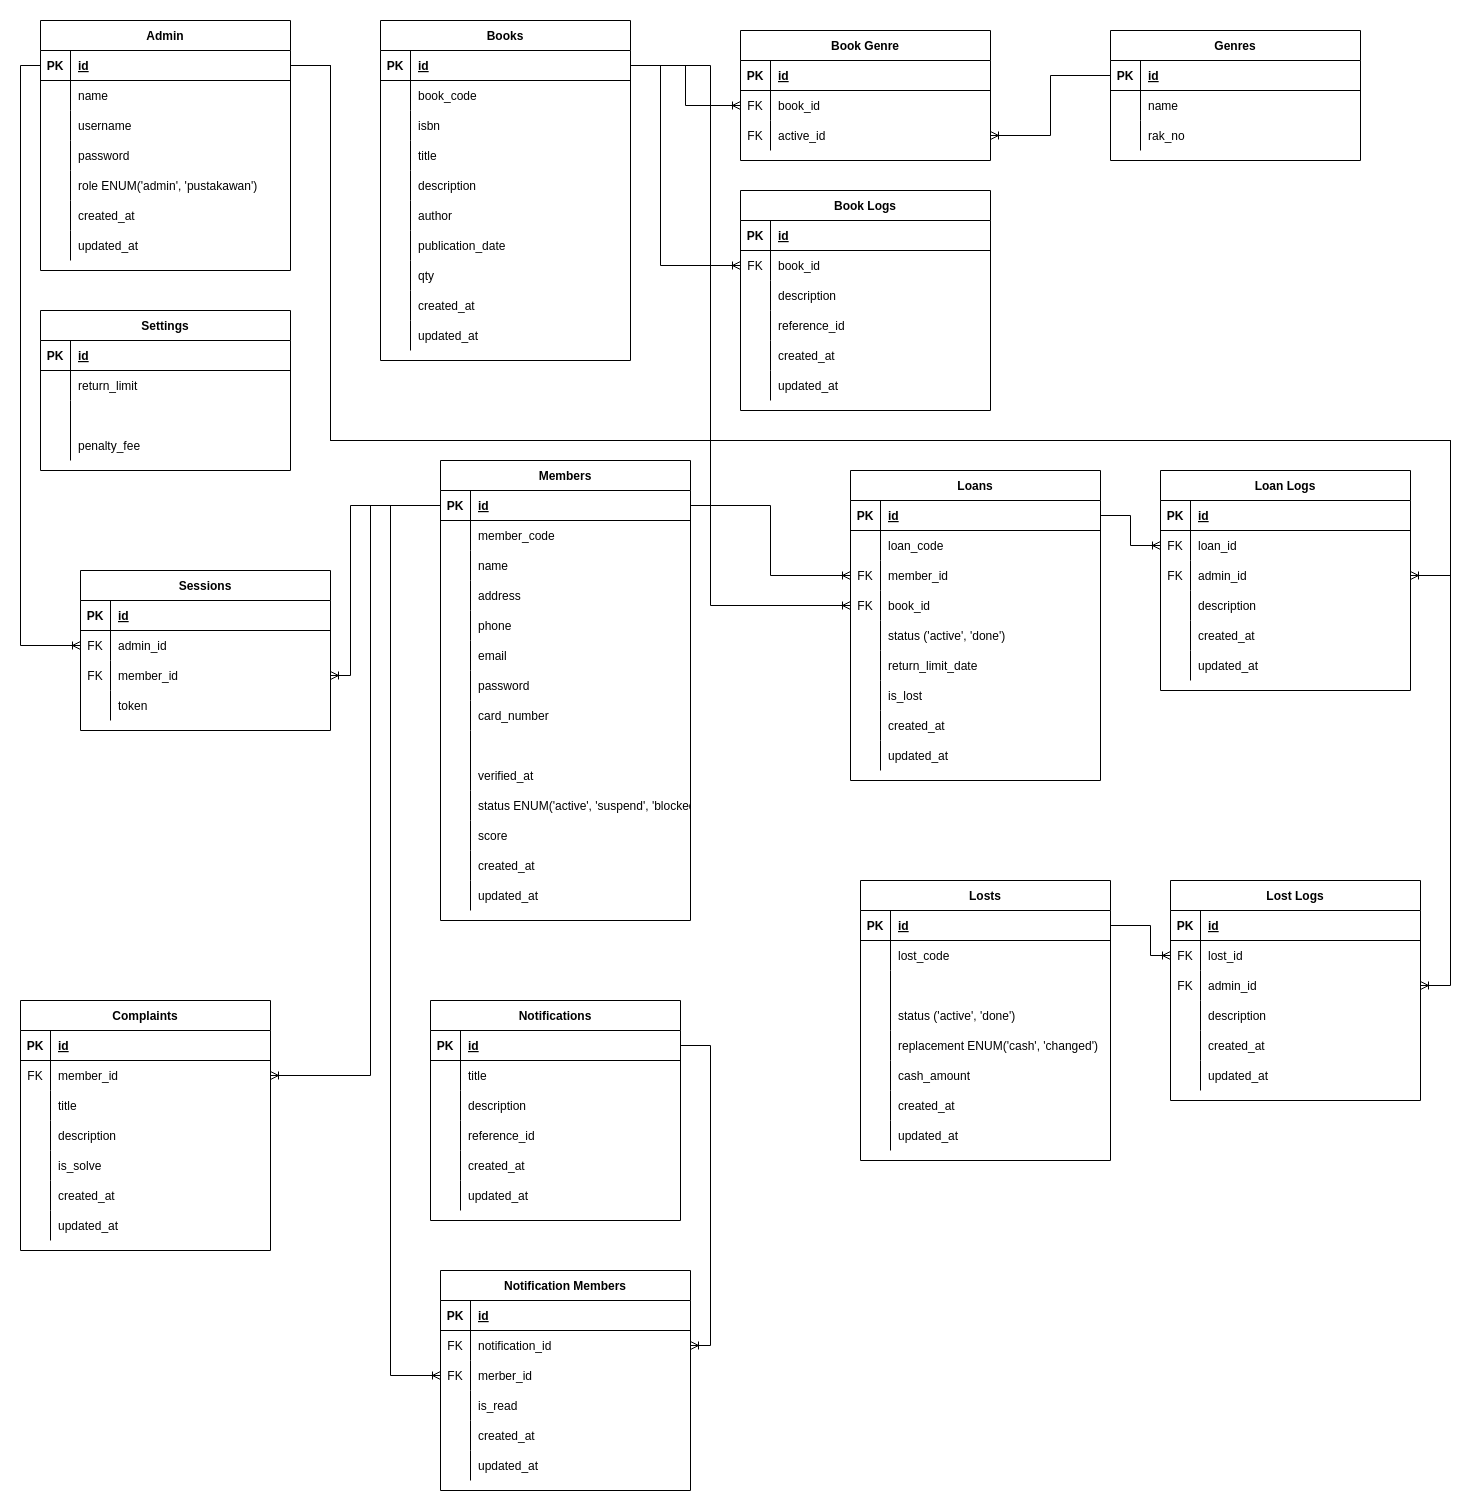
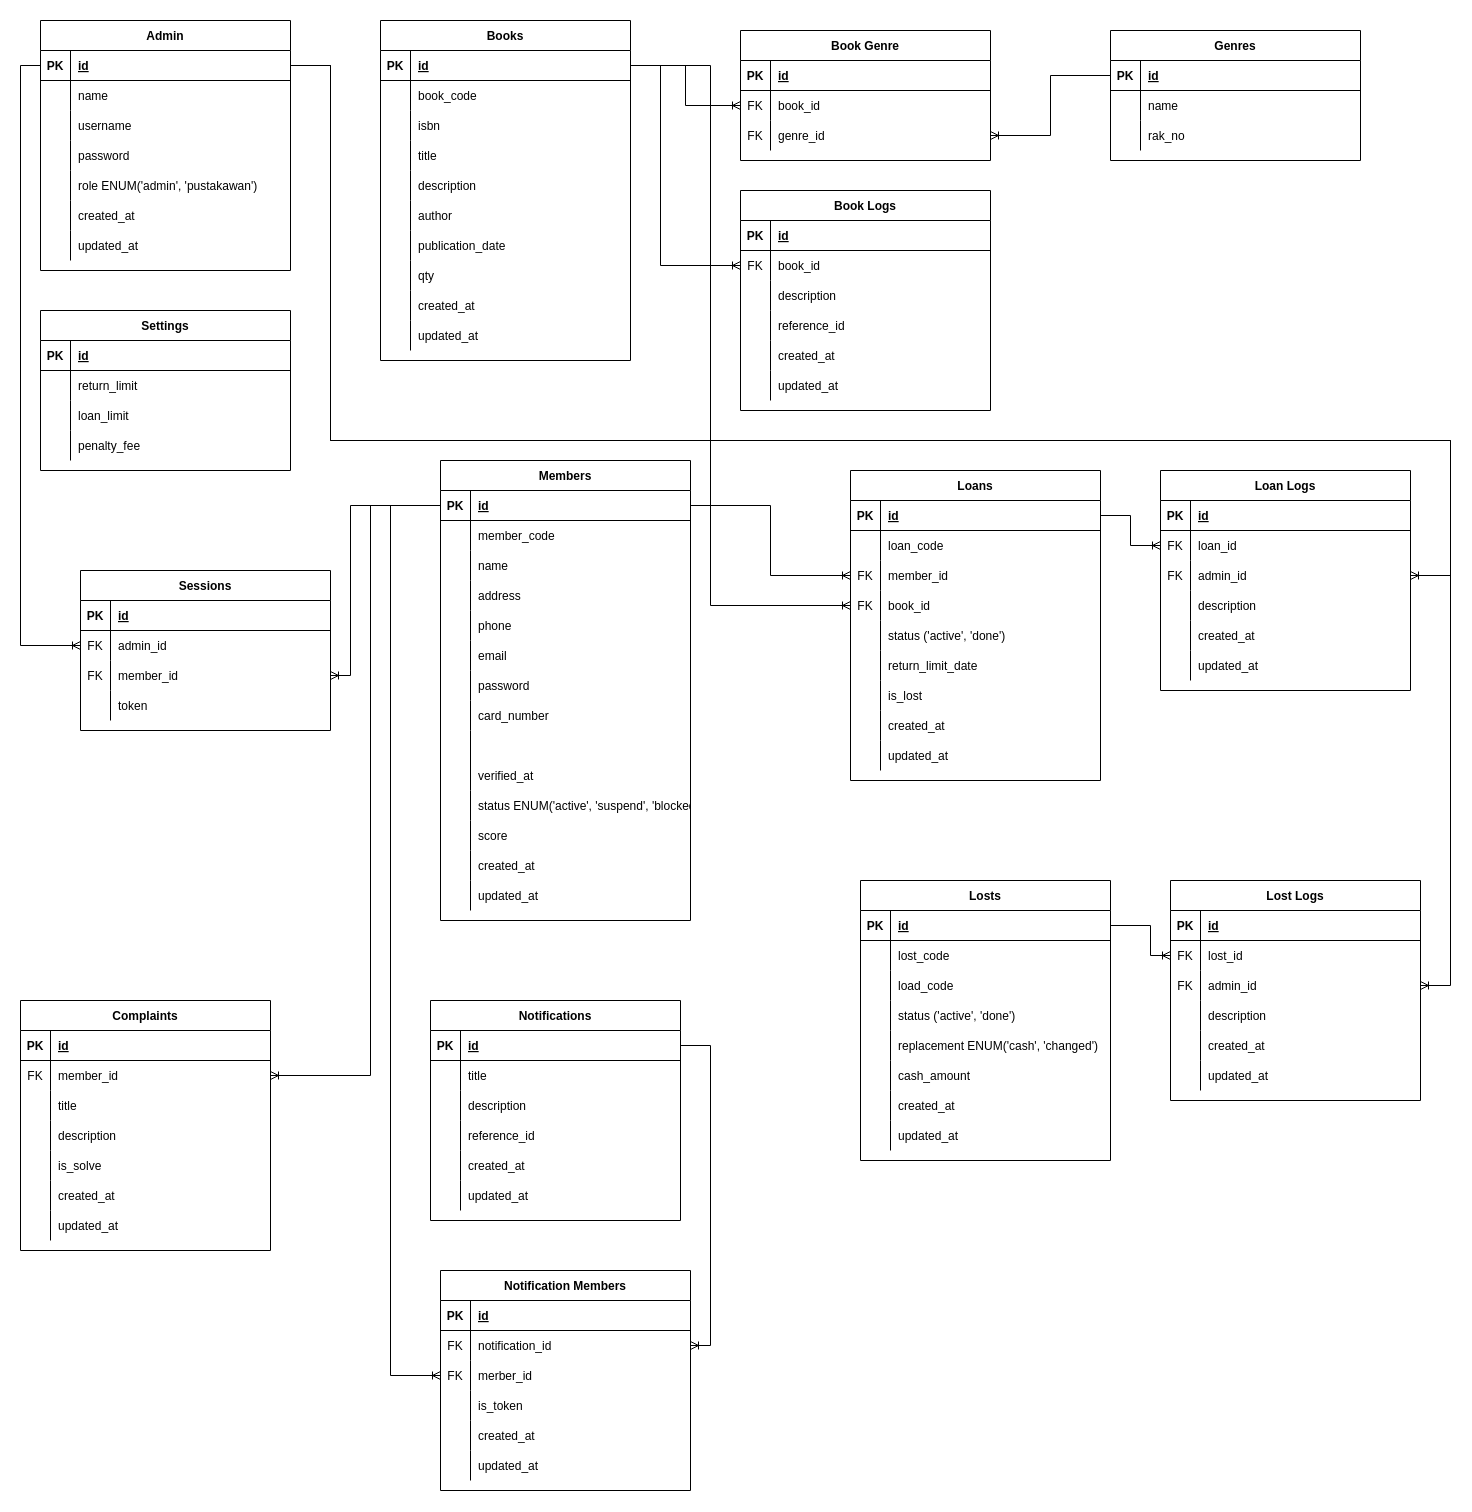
node "active_id": label "active_id" -> "genre_id"
node "loan_limit": added
node "load_code": added
node "is_read": label "is_read" -> "is_token"
